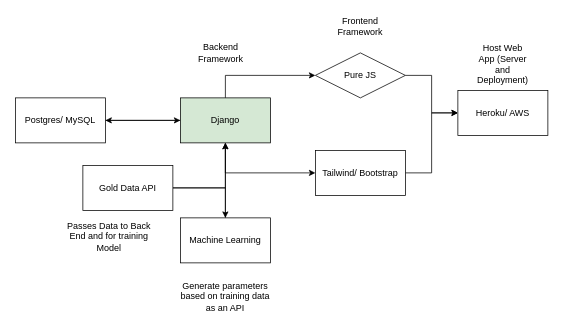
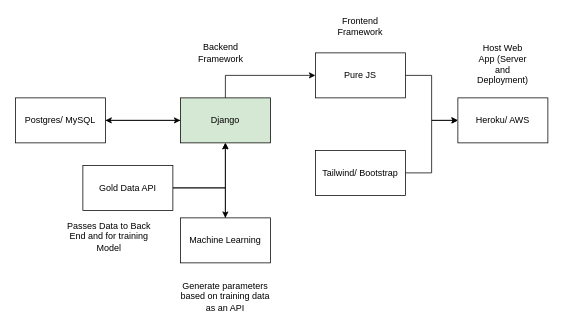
node "Pure JS": shape diamond -> rectangle
node "Heroku/ AWS": moved (503, 113) -> (503, 120)
edge "Django" -> "Tailwind/ Bootstrap": removed
